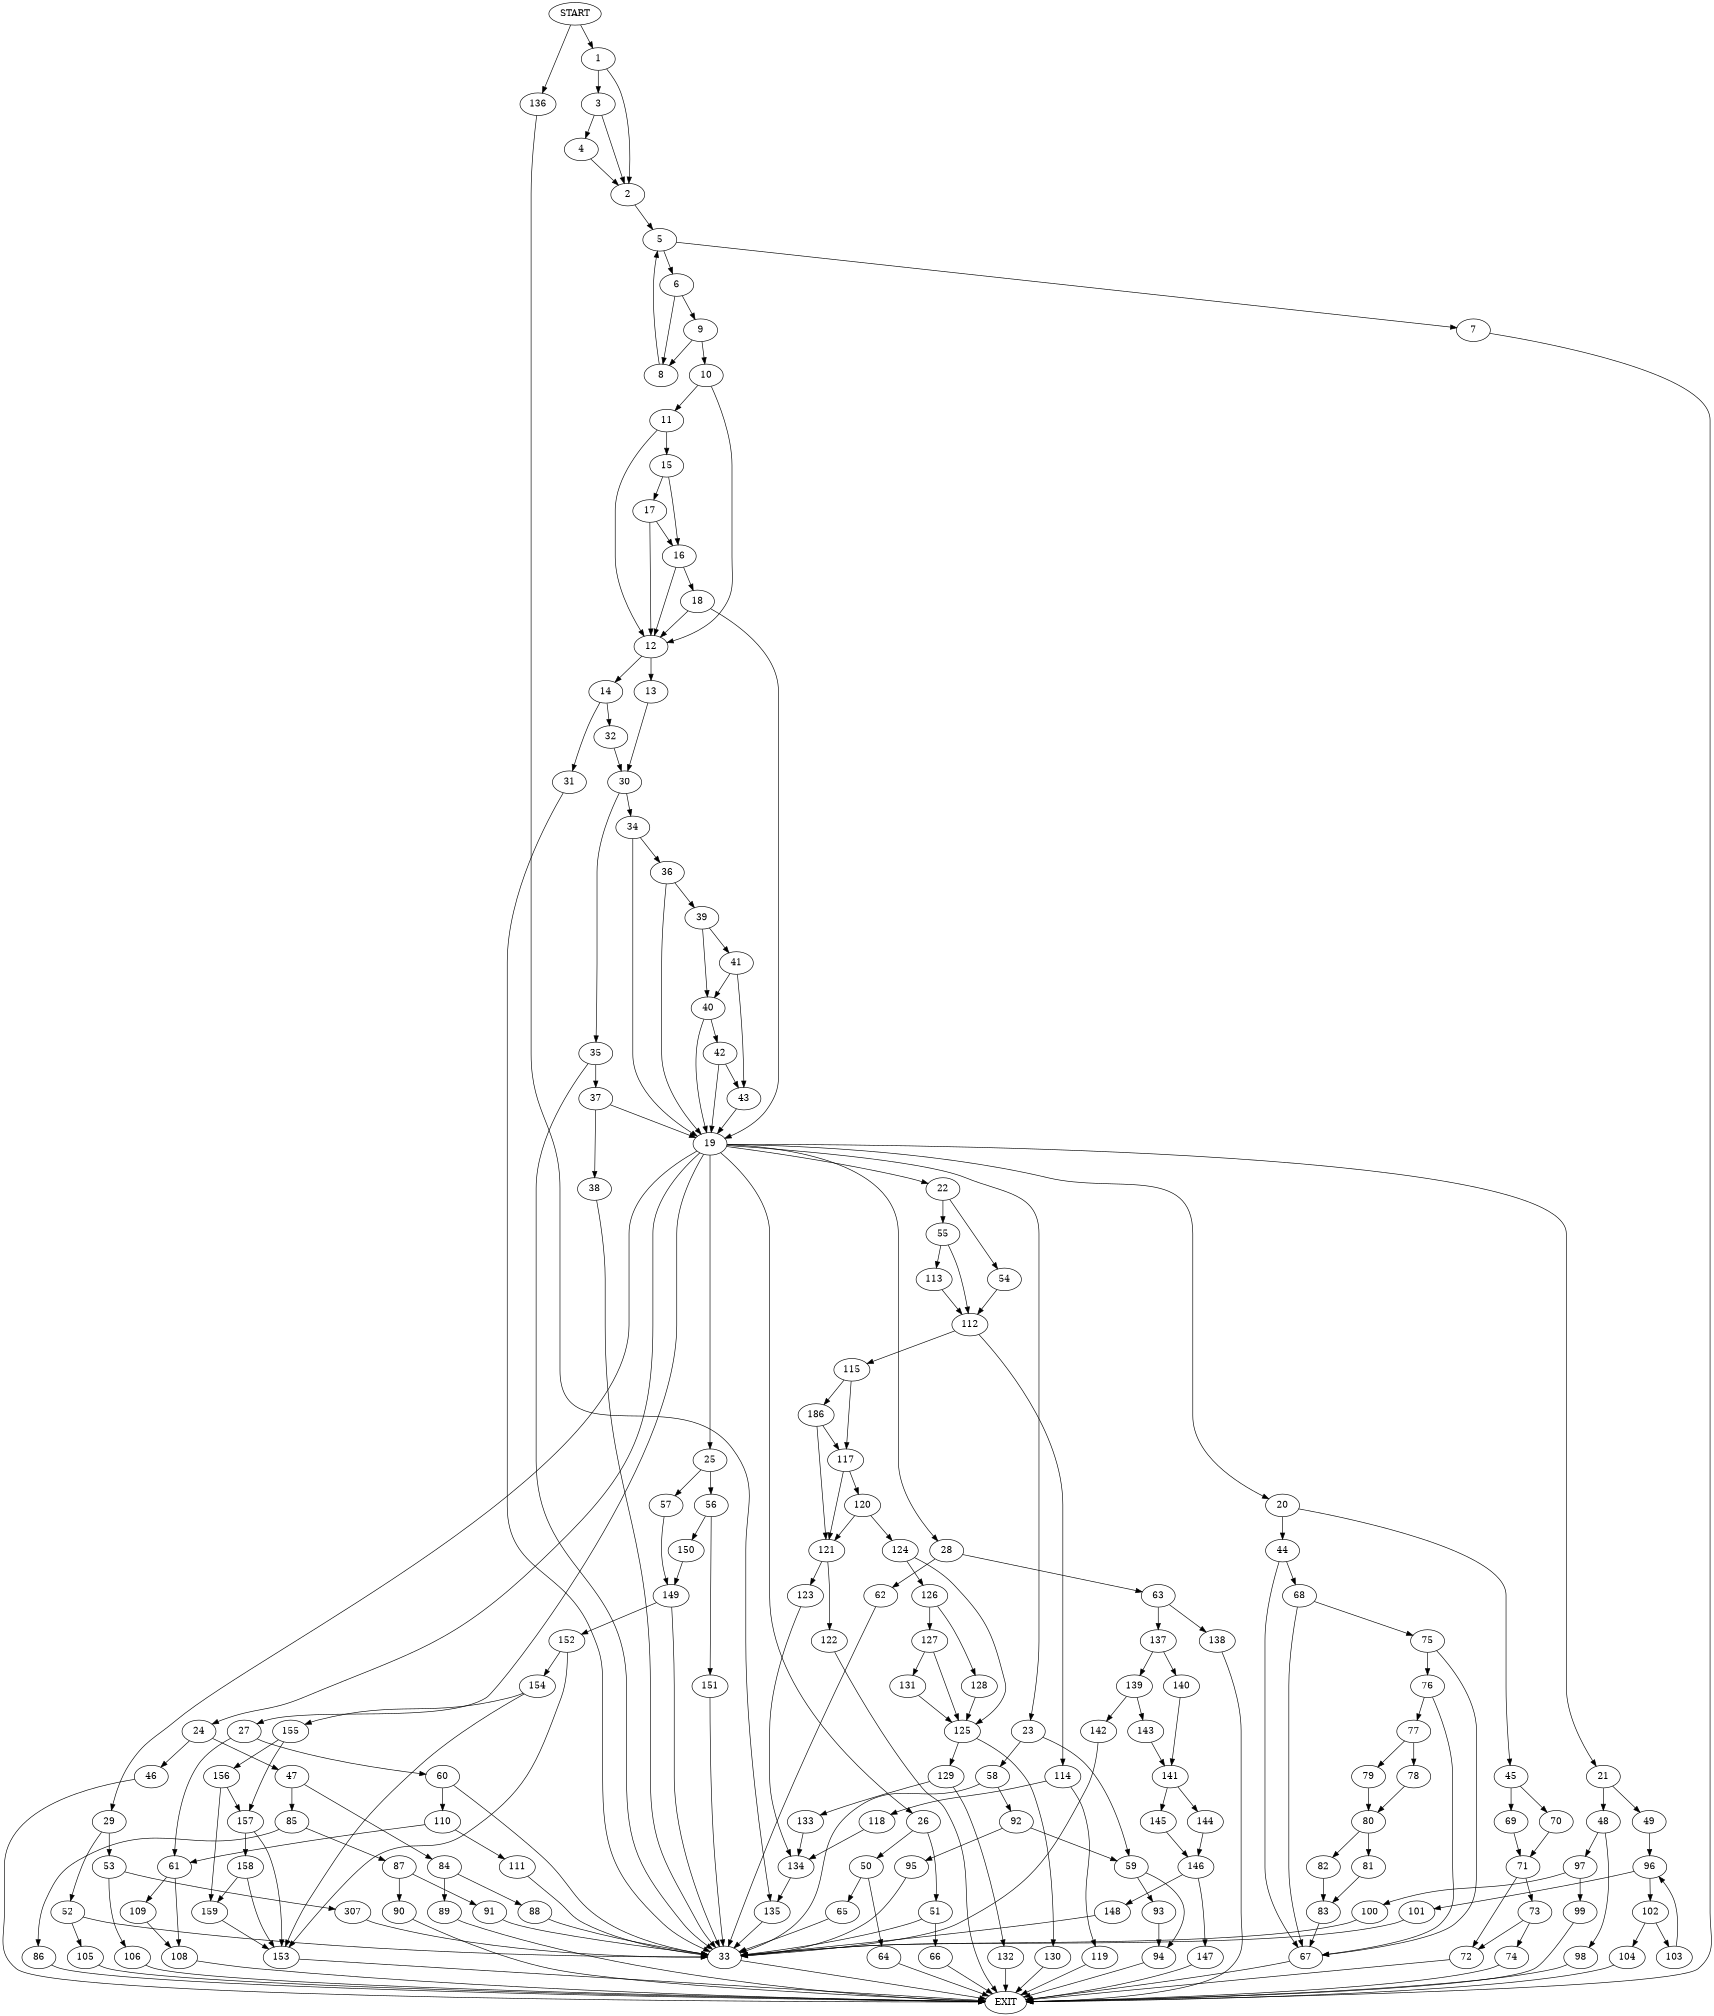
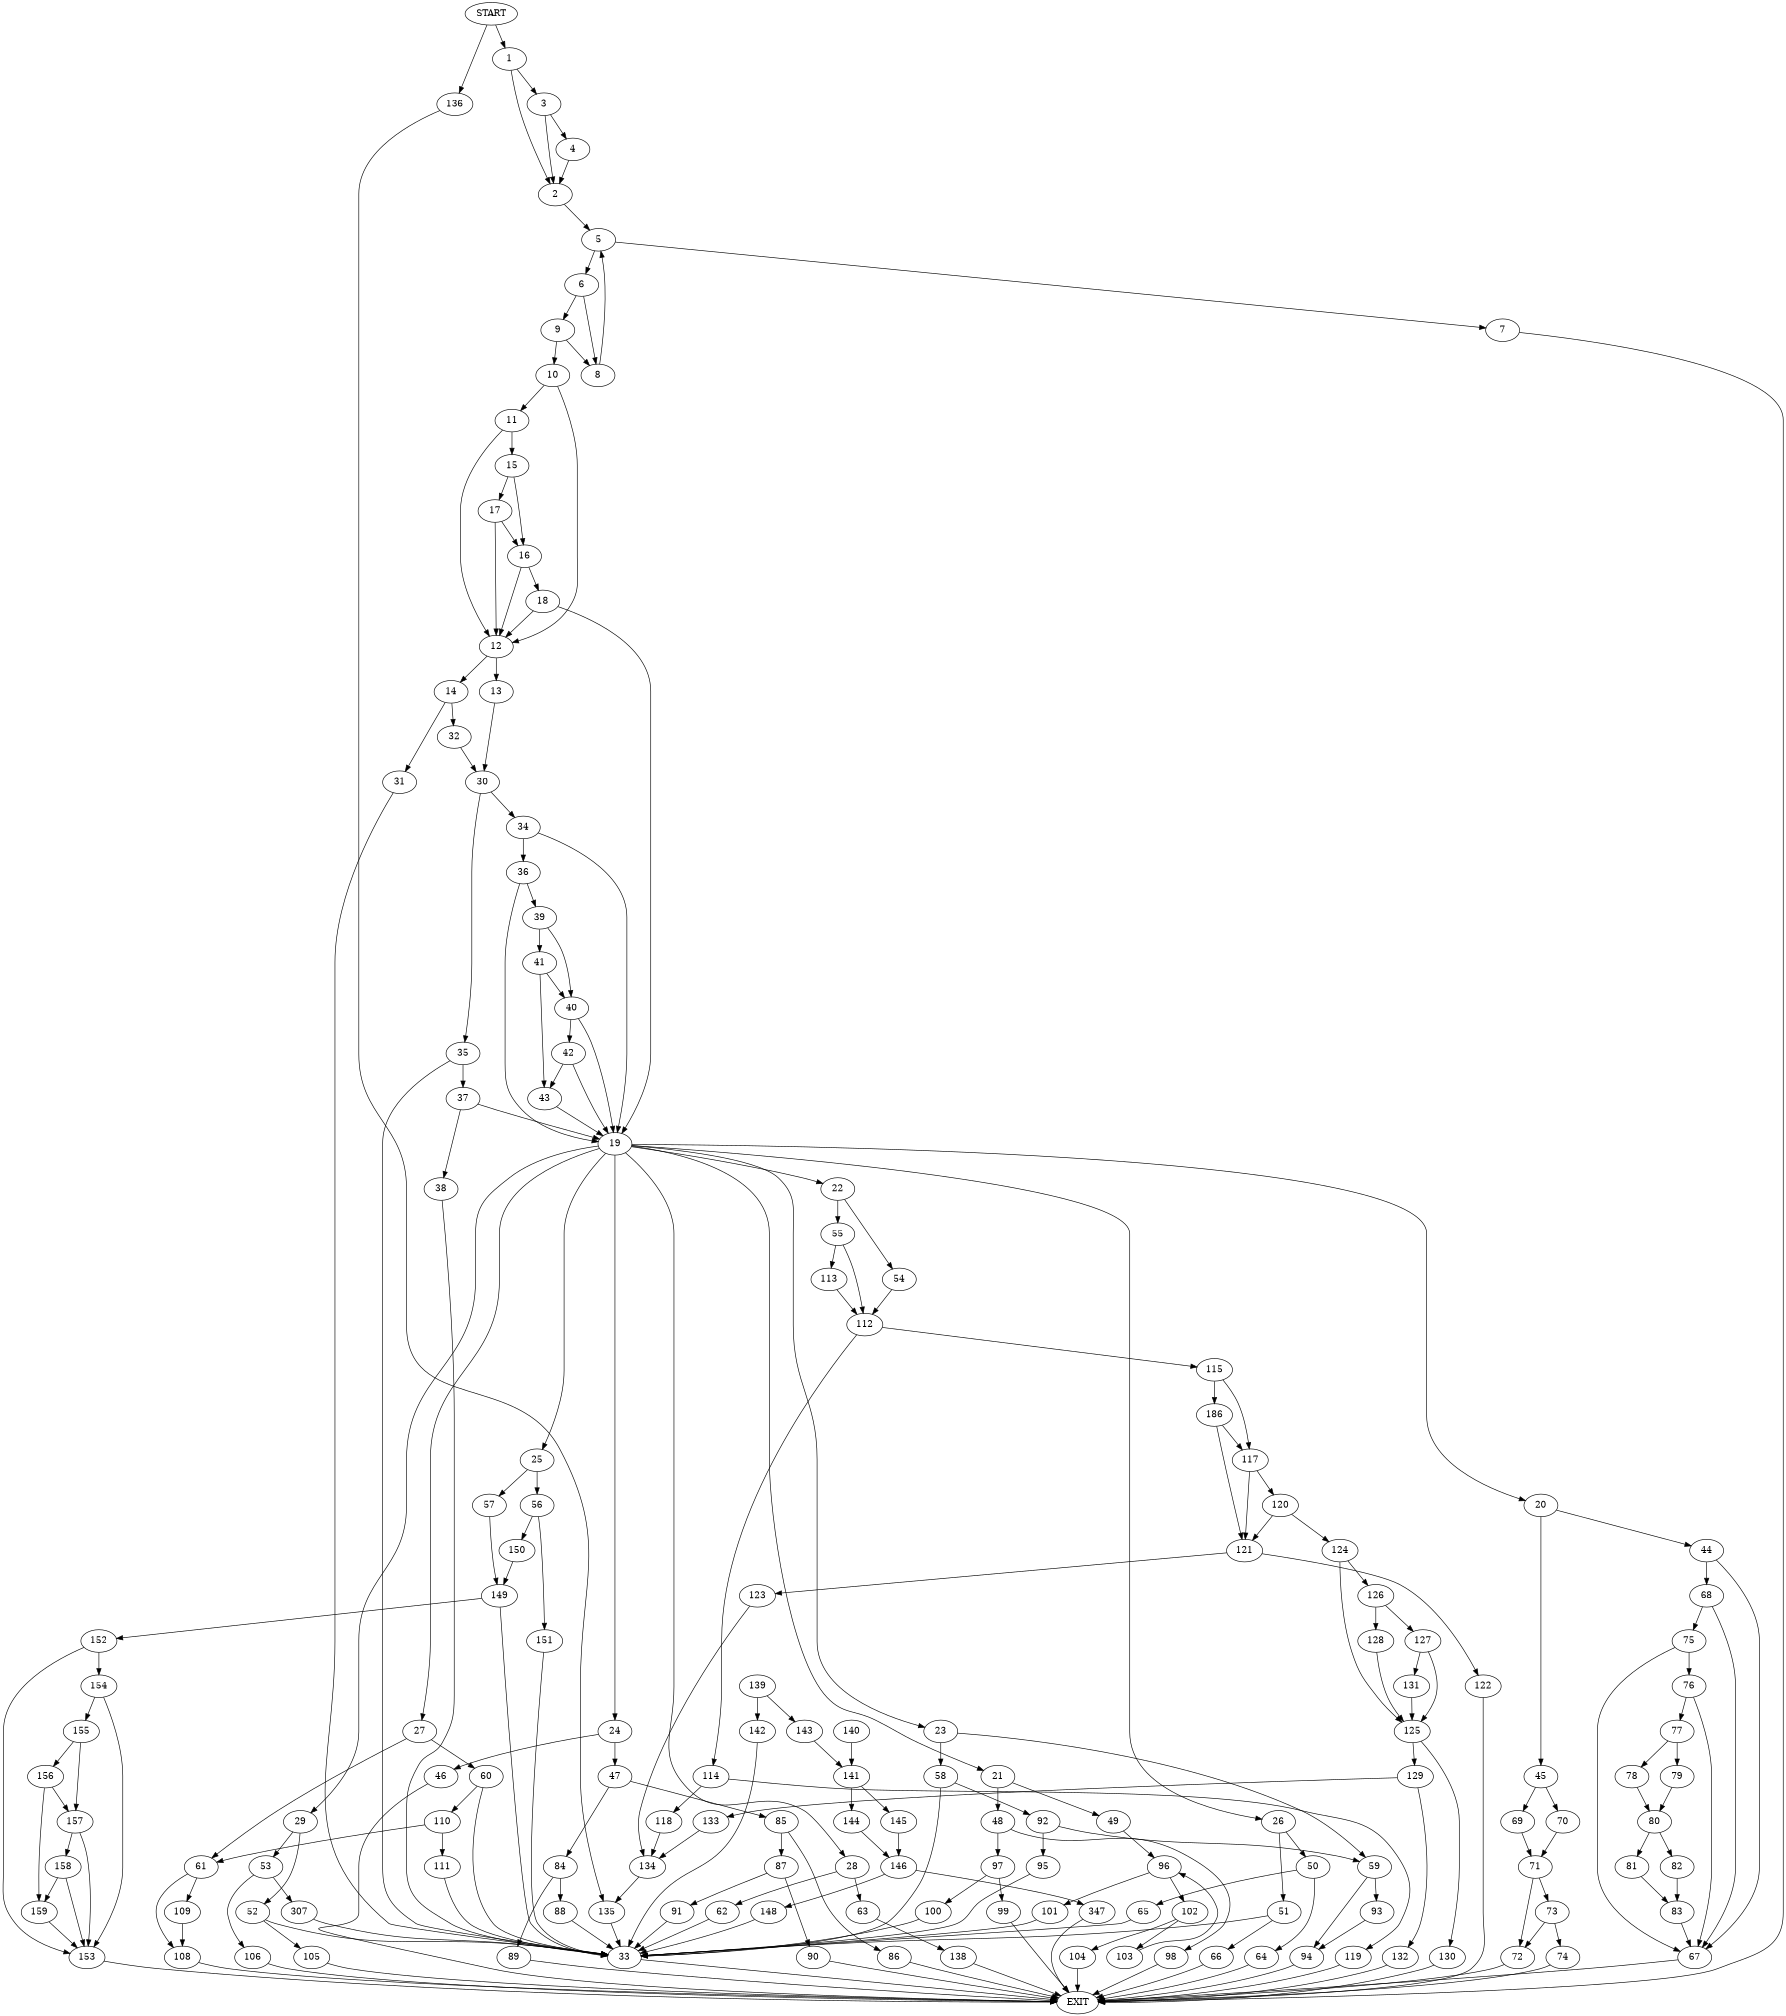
node "137": removed
node "147": label "147" -> "347"
